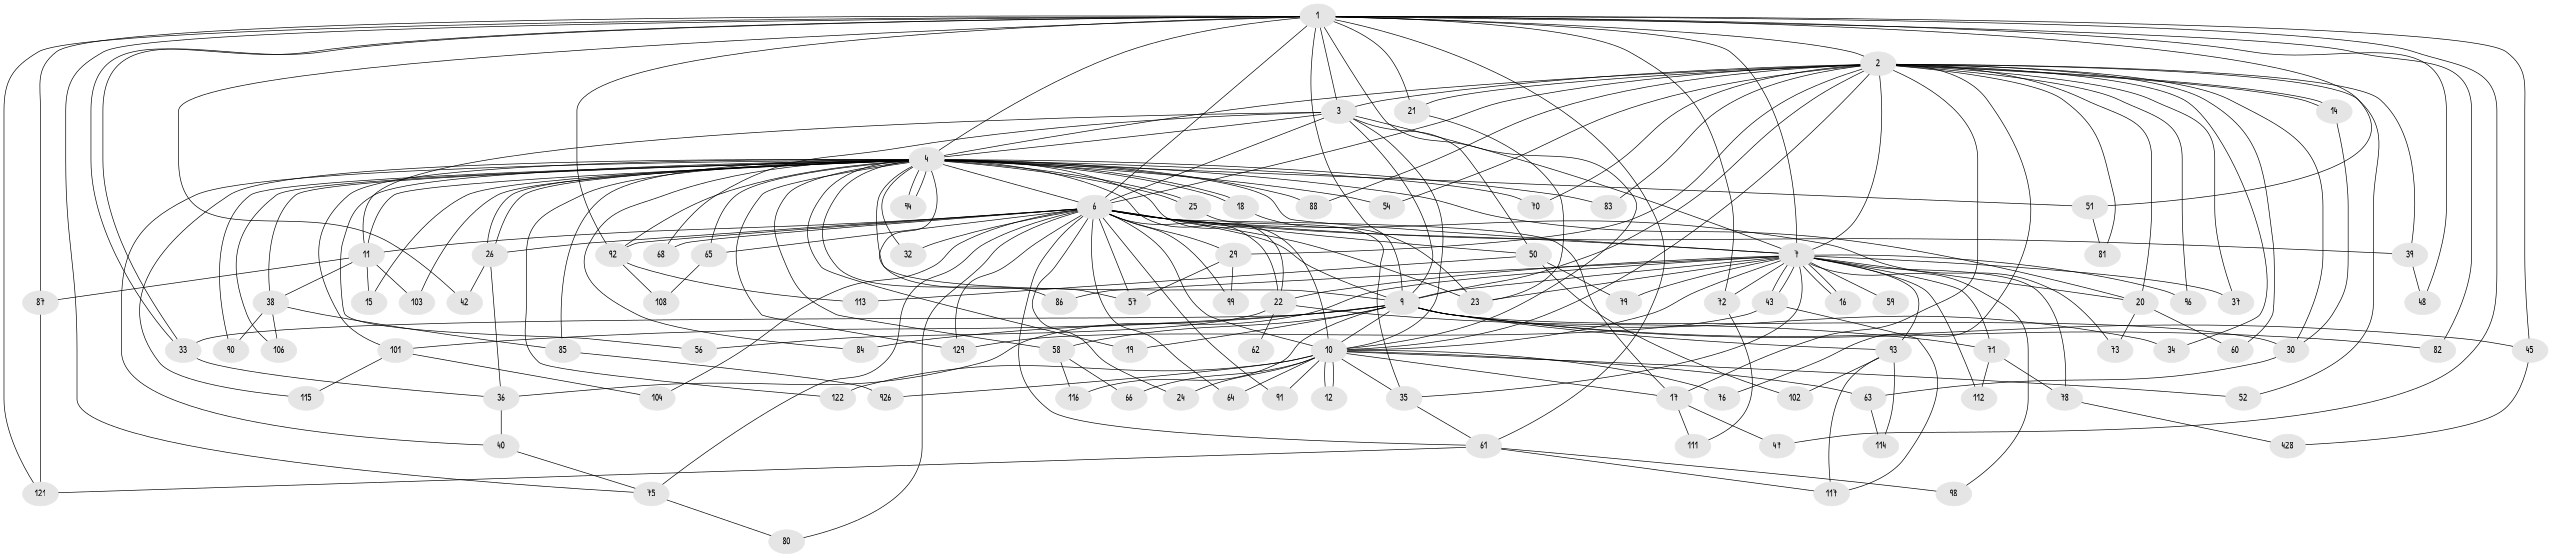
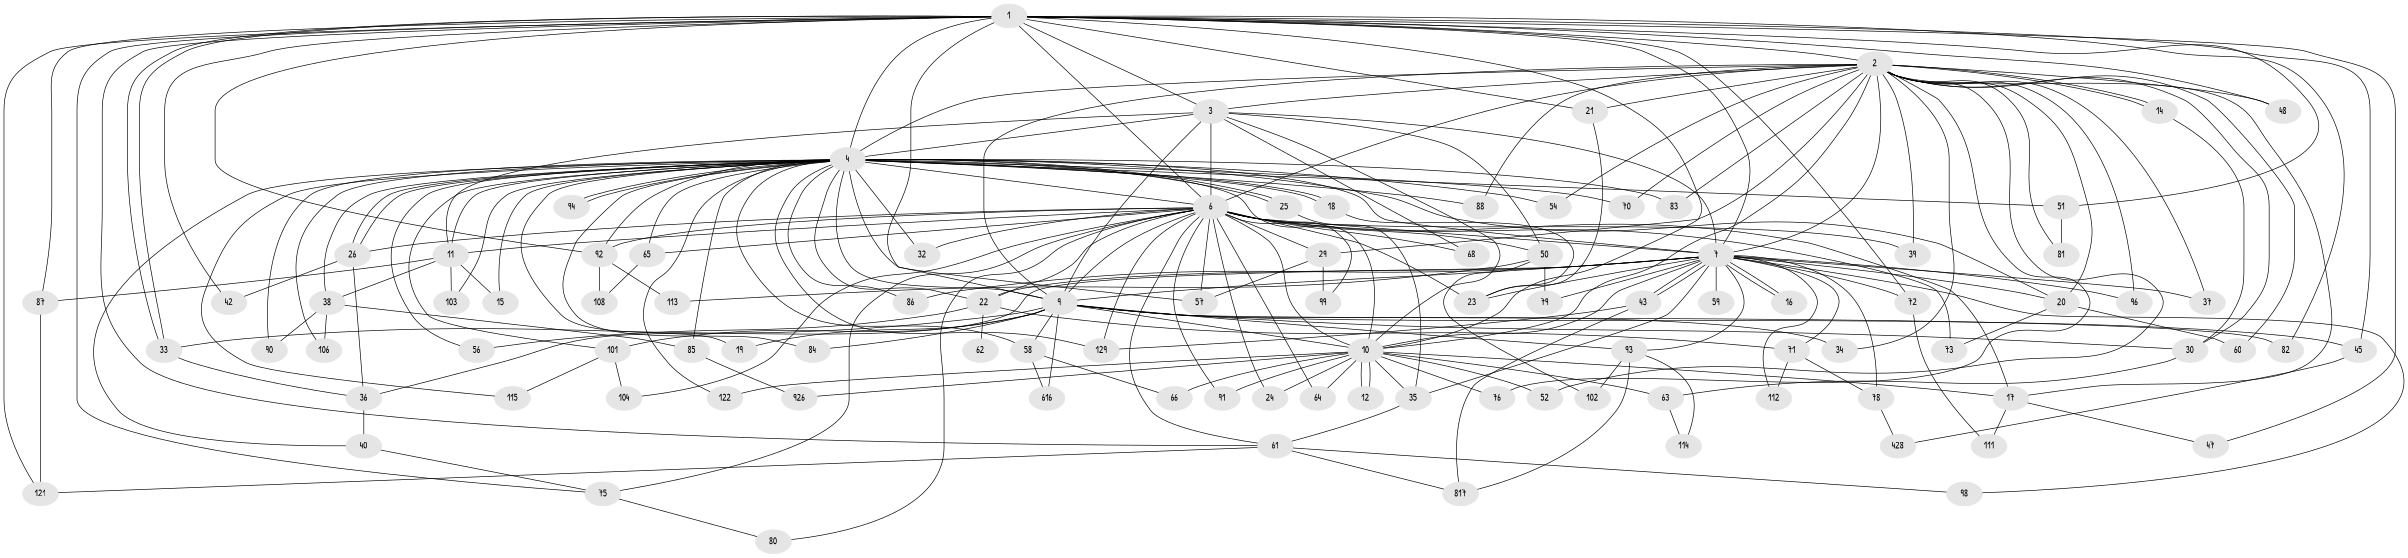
edge "39" -- "48": now "2" -- "48"
node "116": label "116" -> "616"
node "117": label "117" -> "817"
